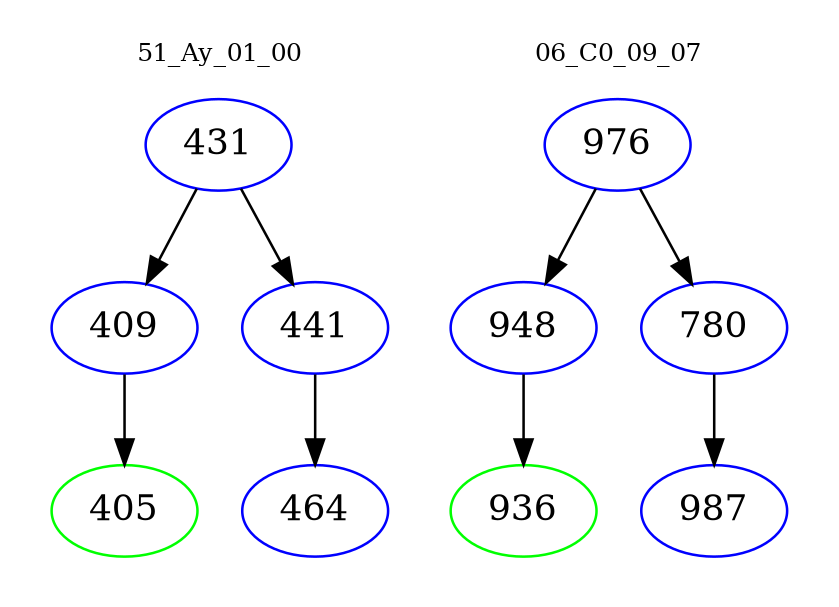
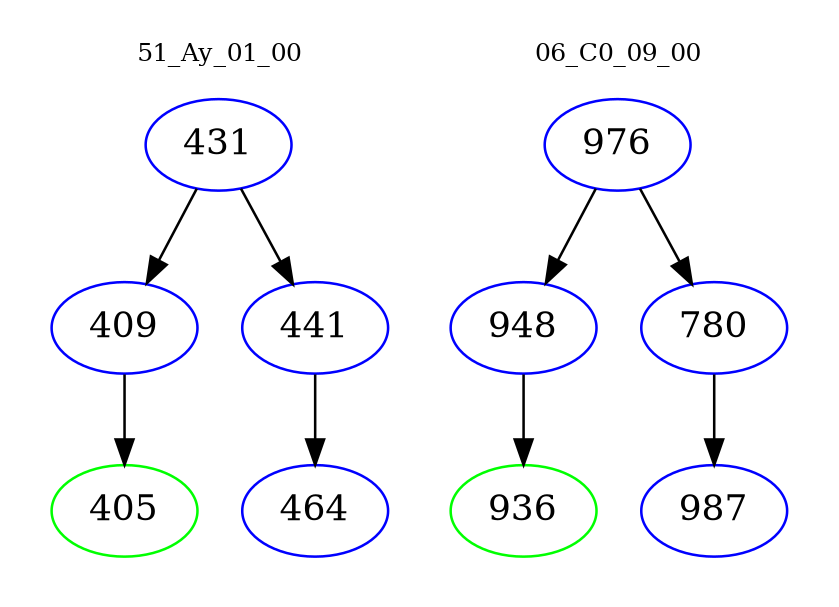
cluster "06_C0_09_07": label "06_C0_09_07" -> "06_C0_09_00"
